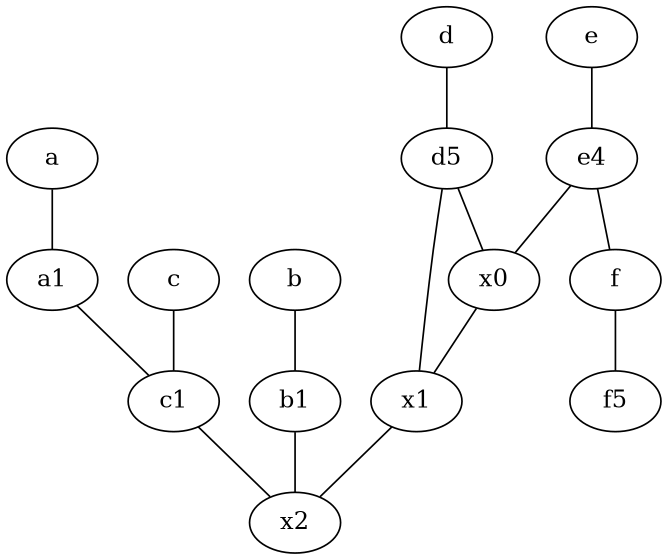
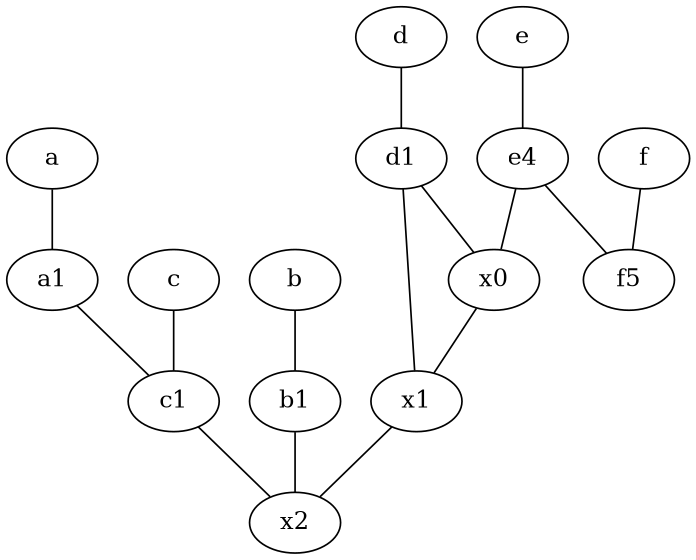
node "d5": label "d5" -> "d1"
edge "e4" -- "f": now "e4" -- "f5"
